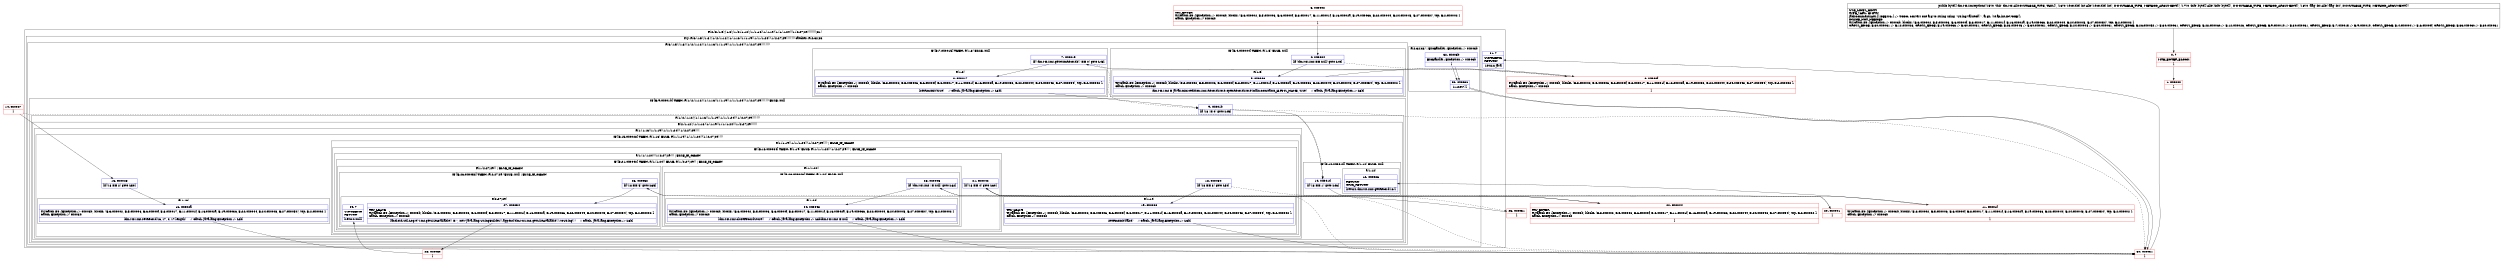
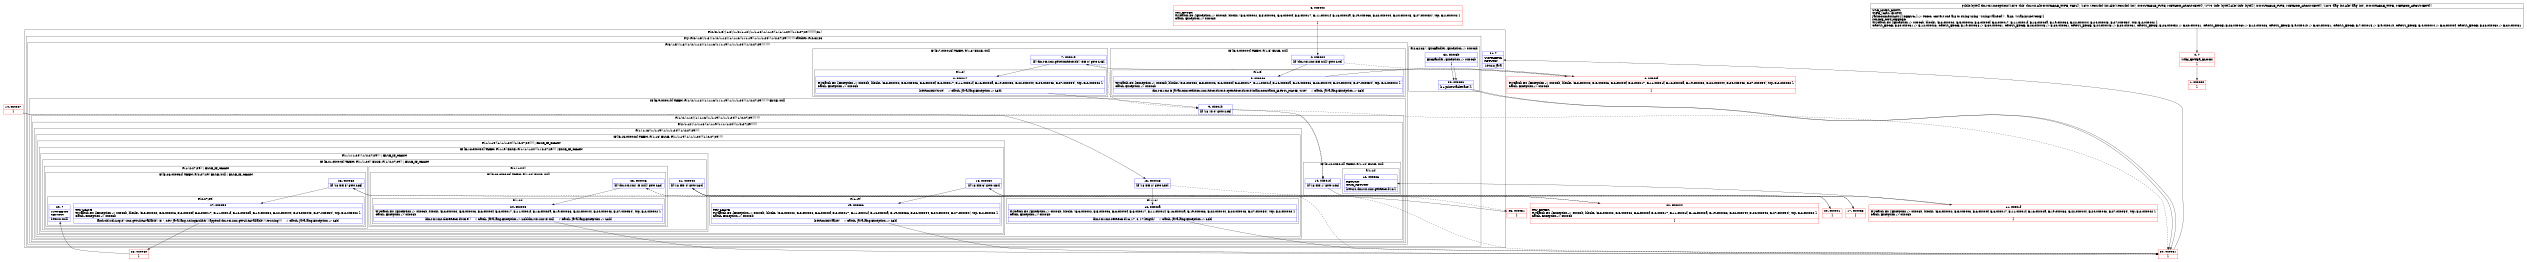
node "33: 0x003c": text "lr1.new()l" -> "lr1.printStackTrace()l"
edge "22: 0x0044" -> "23: 0x0046": style solid -> dashed
node "17: 0x0033": added
